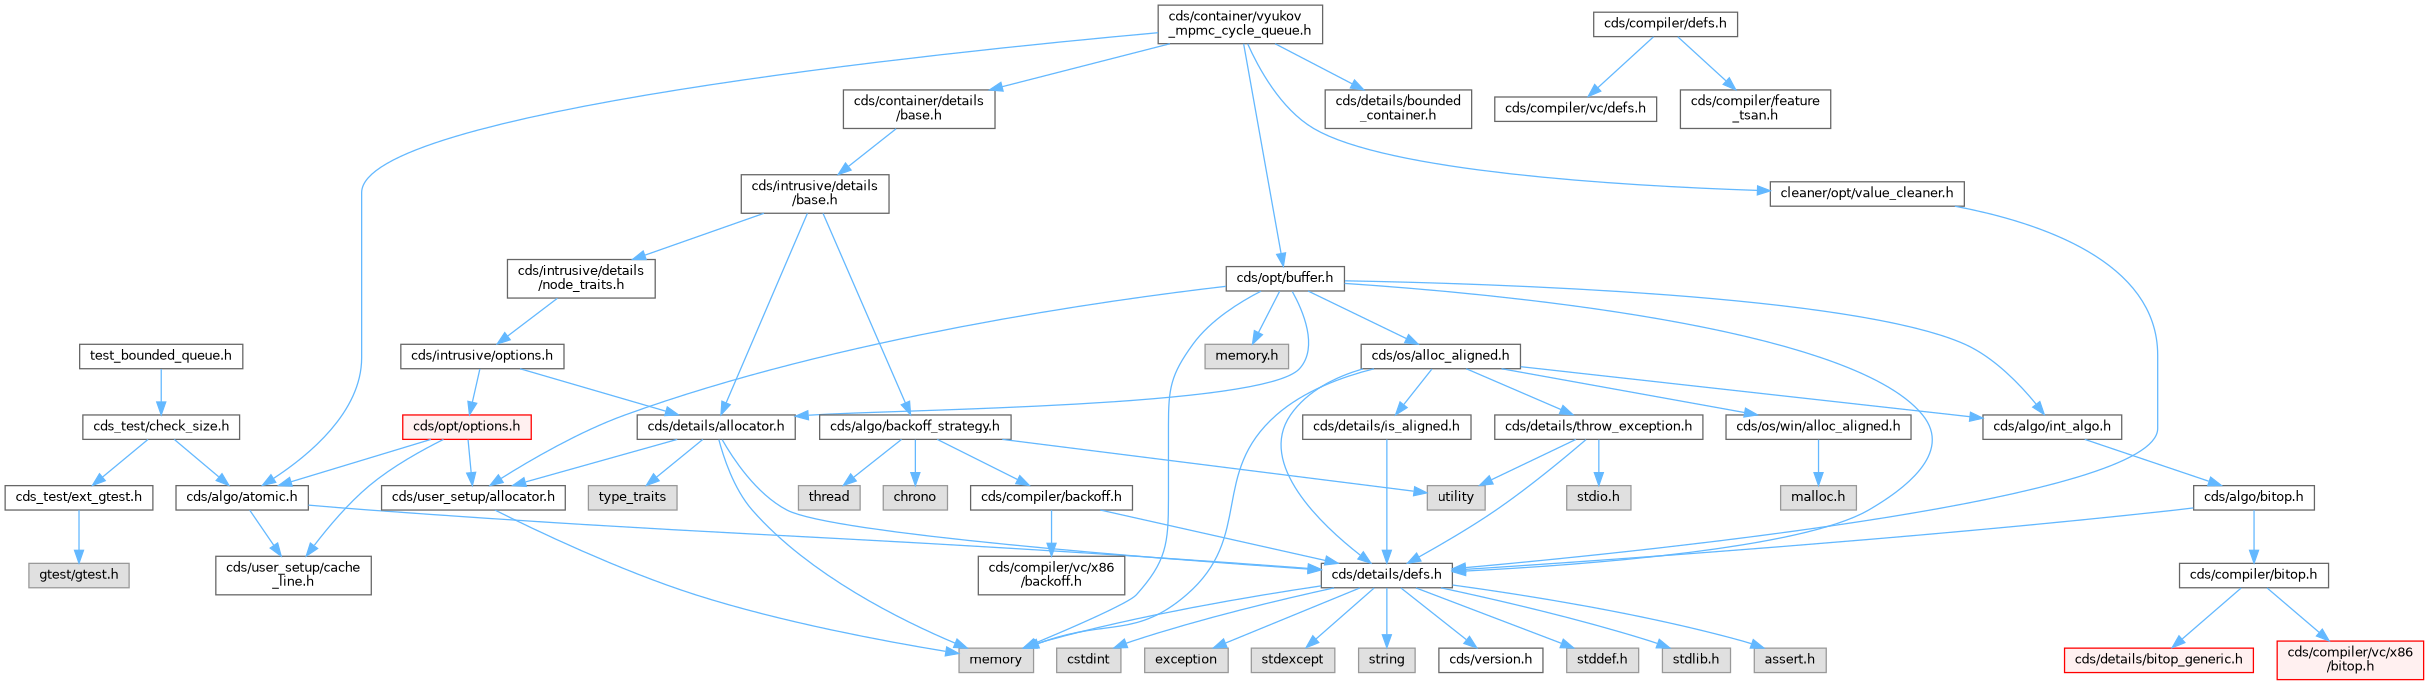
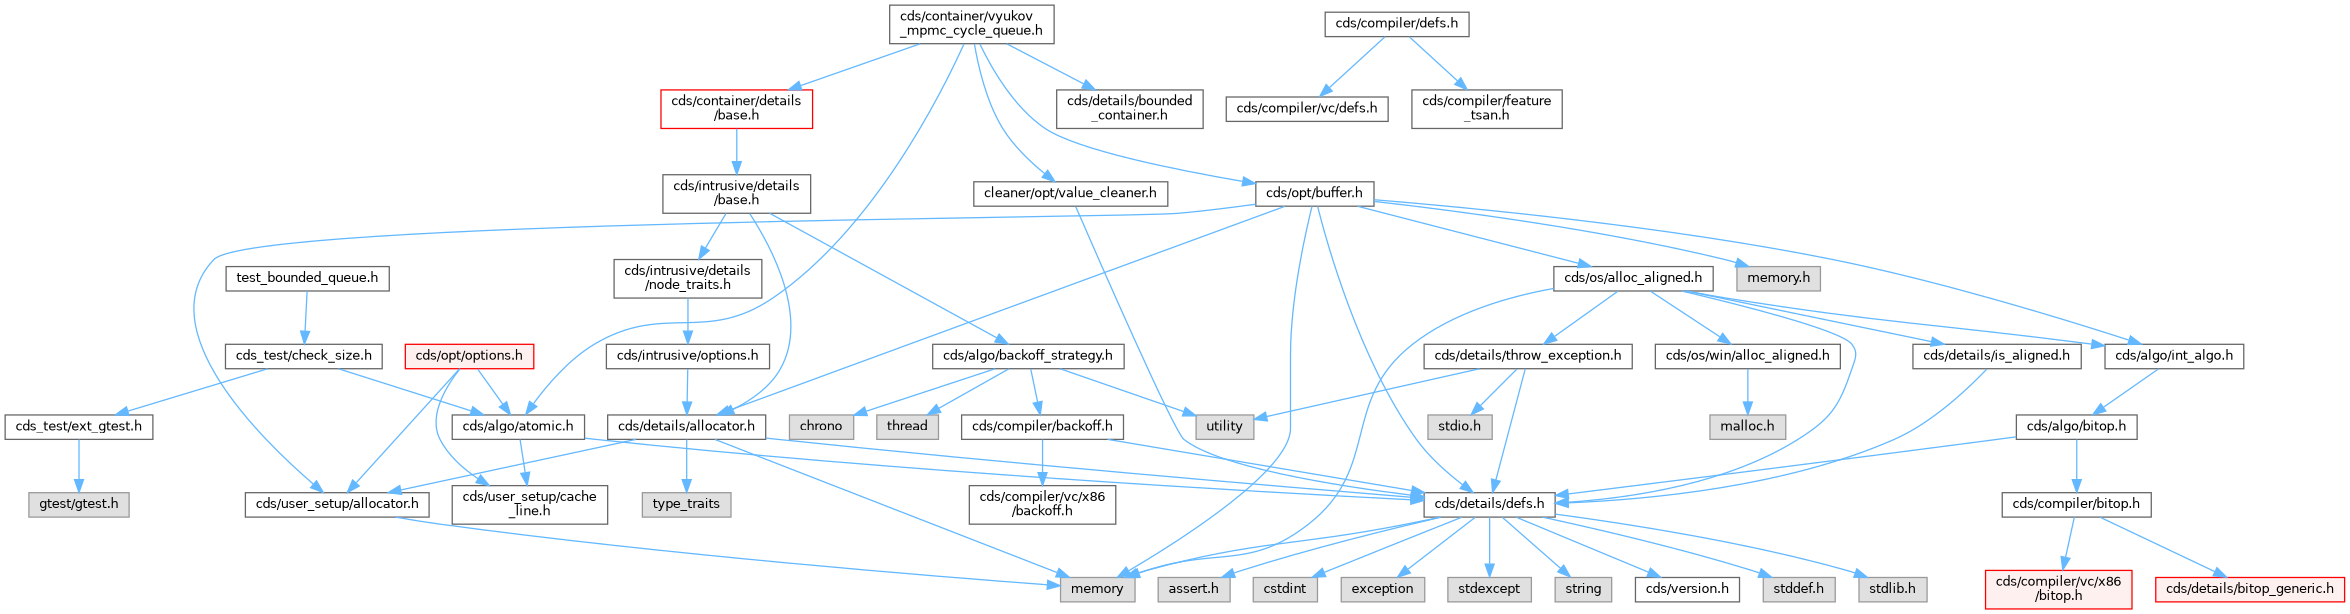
node "cds/container/details /base.h": color grey40 -> red
edge "cds/intrusive/options.h" -> "cds/opt/options.h": removed
